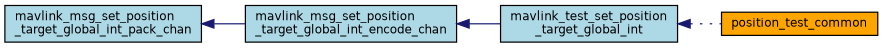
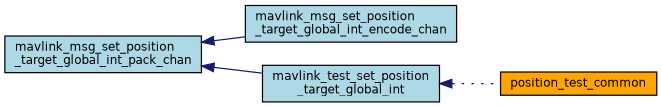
edge "mavlink_test_set_position _target_global_int" -> "mavlink_msg_set_position _target_global_int_encode_chan": now "mavlink_test_set_position _target_global_int" -> "mavlink_msg_set_position _target_global_int_pack_chan"
